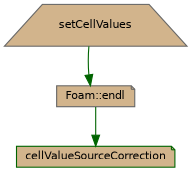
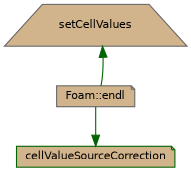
edge "setCellValues" -> "Foam::endl": reversed
